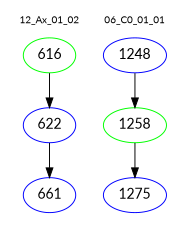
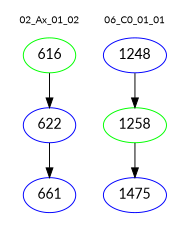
cluster "12_Ax_01_02": label "12_Ax_01_02" -> "02_Ax_01_02"
node "1275": label "1275" -> "1475"
